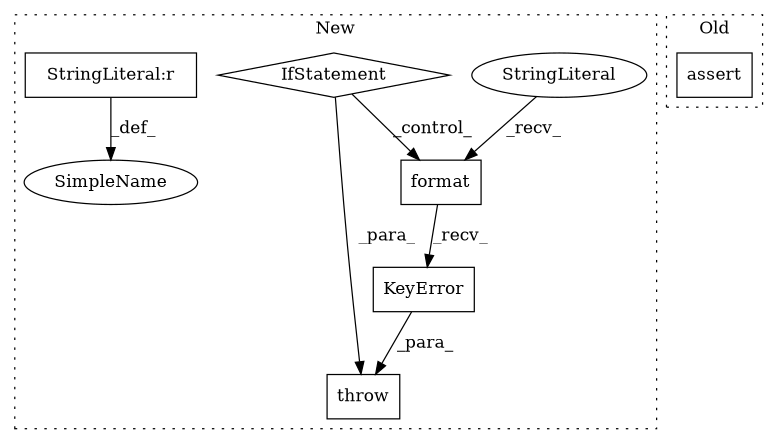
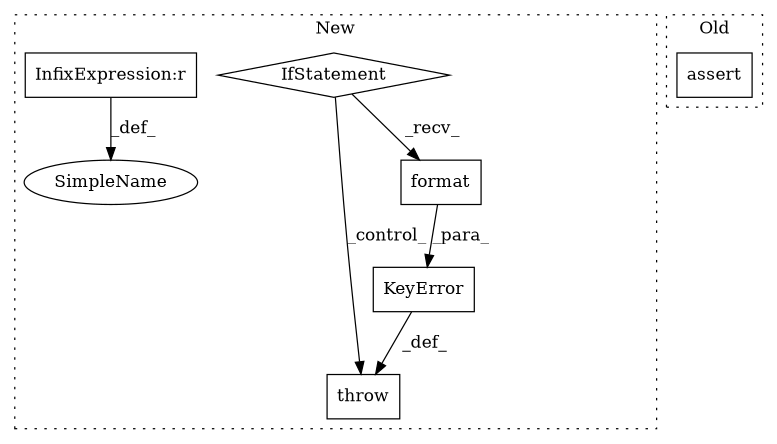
node "StringLiteral:r": label "StringLiteral:r" -> "InfixExpression:r"
node "StringLiteral": removed
edge "IfStatement" -> "format": label "_control_" -> "_recv_"
edge "IfStatement" -> "throw": label "_para_" -> "_control_"
edge "format" -> "KeyError": label "_recv_" -> "_para_"
edge "KeyError" -> "throw": label "_para_" -> "_def_"
